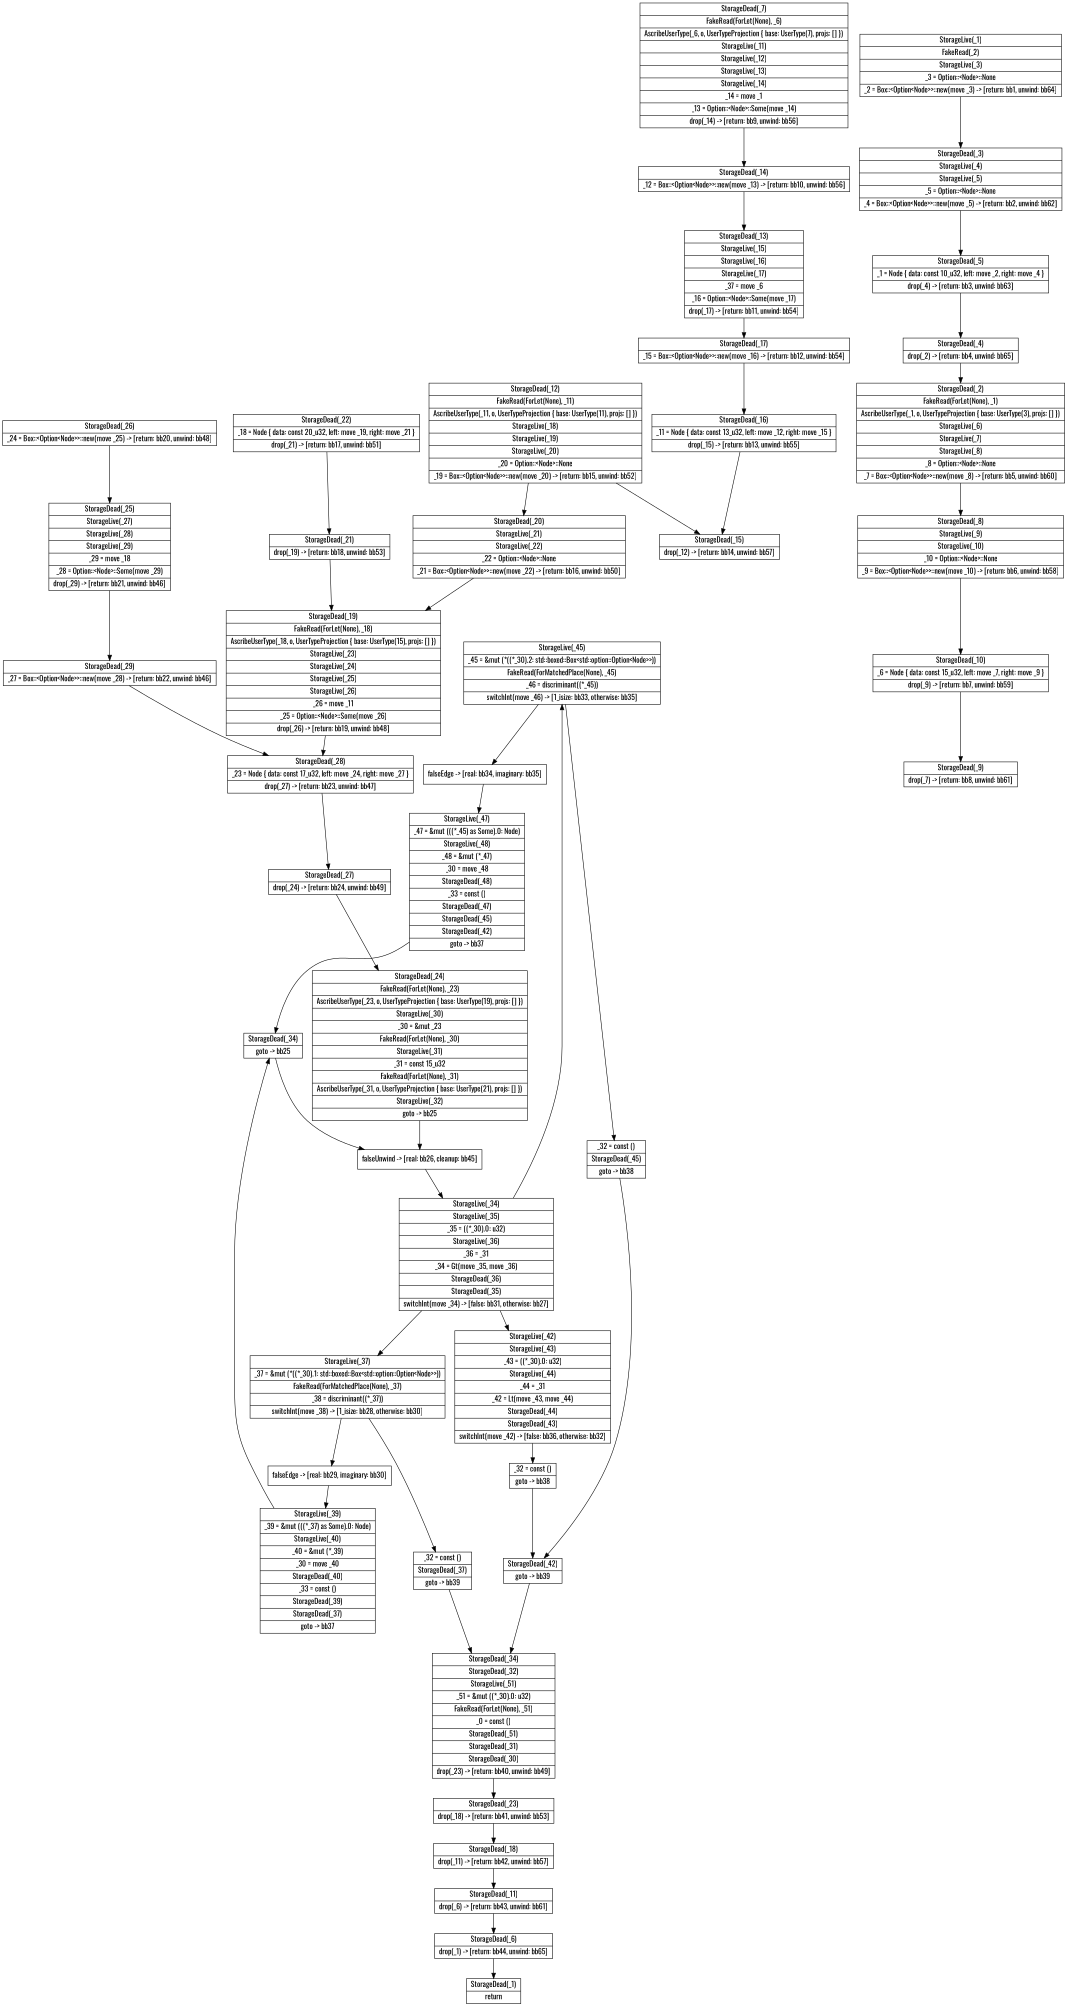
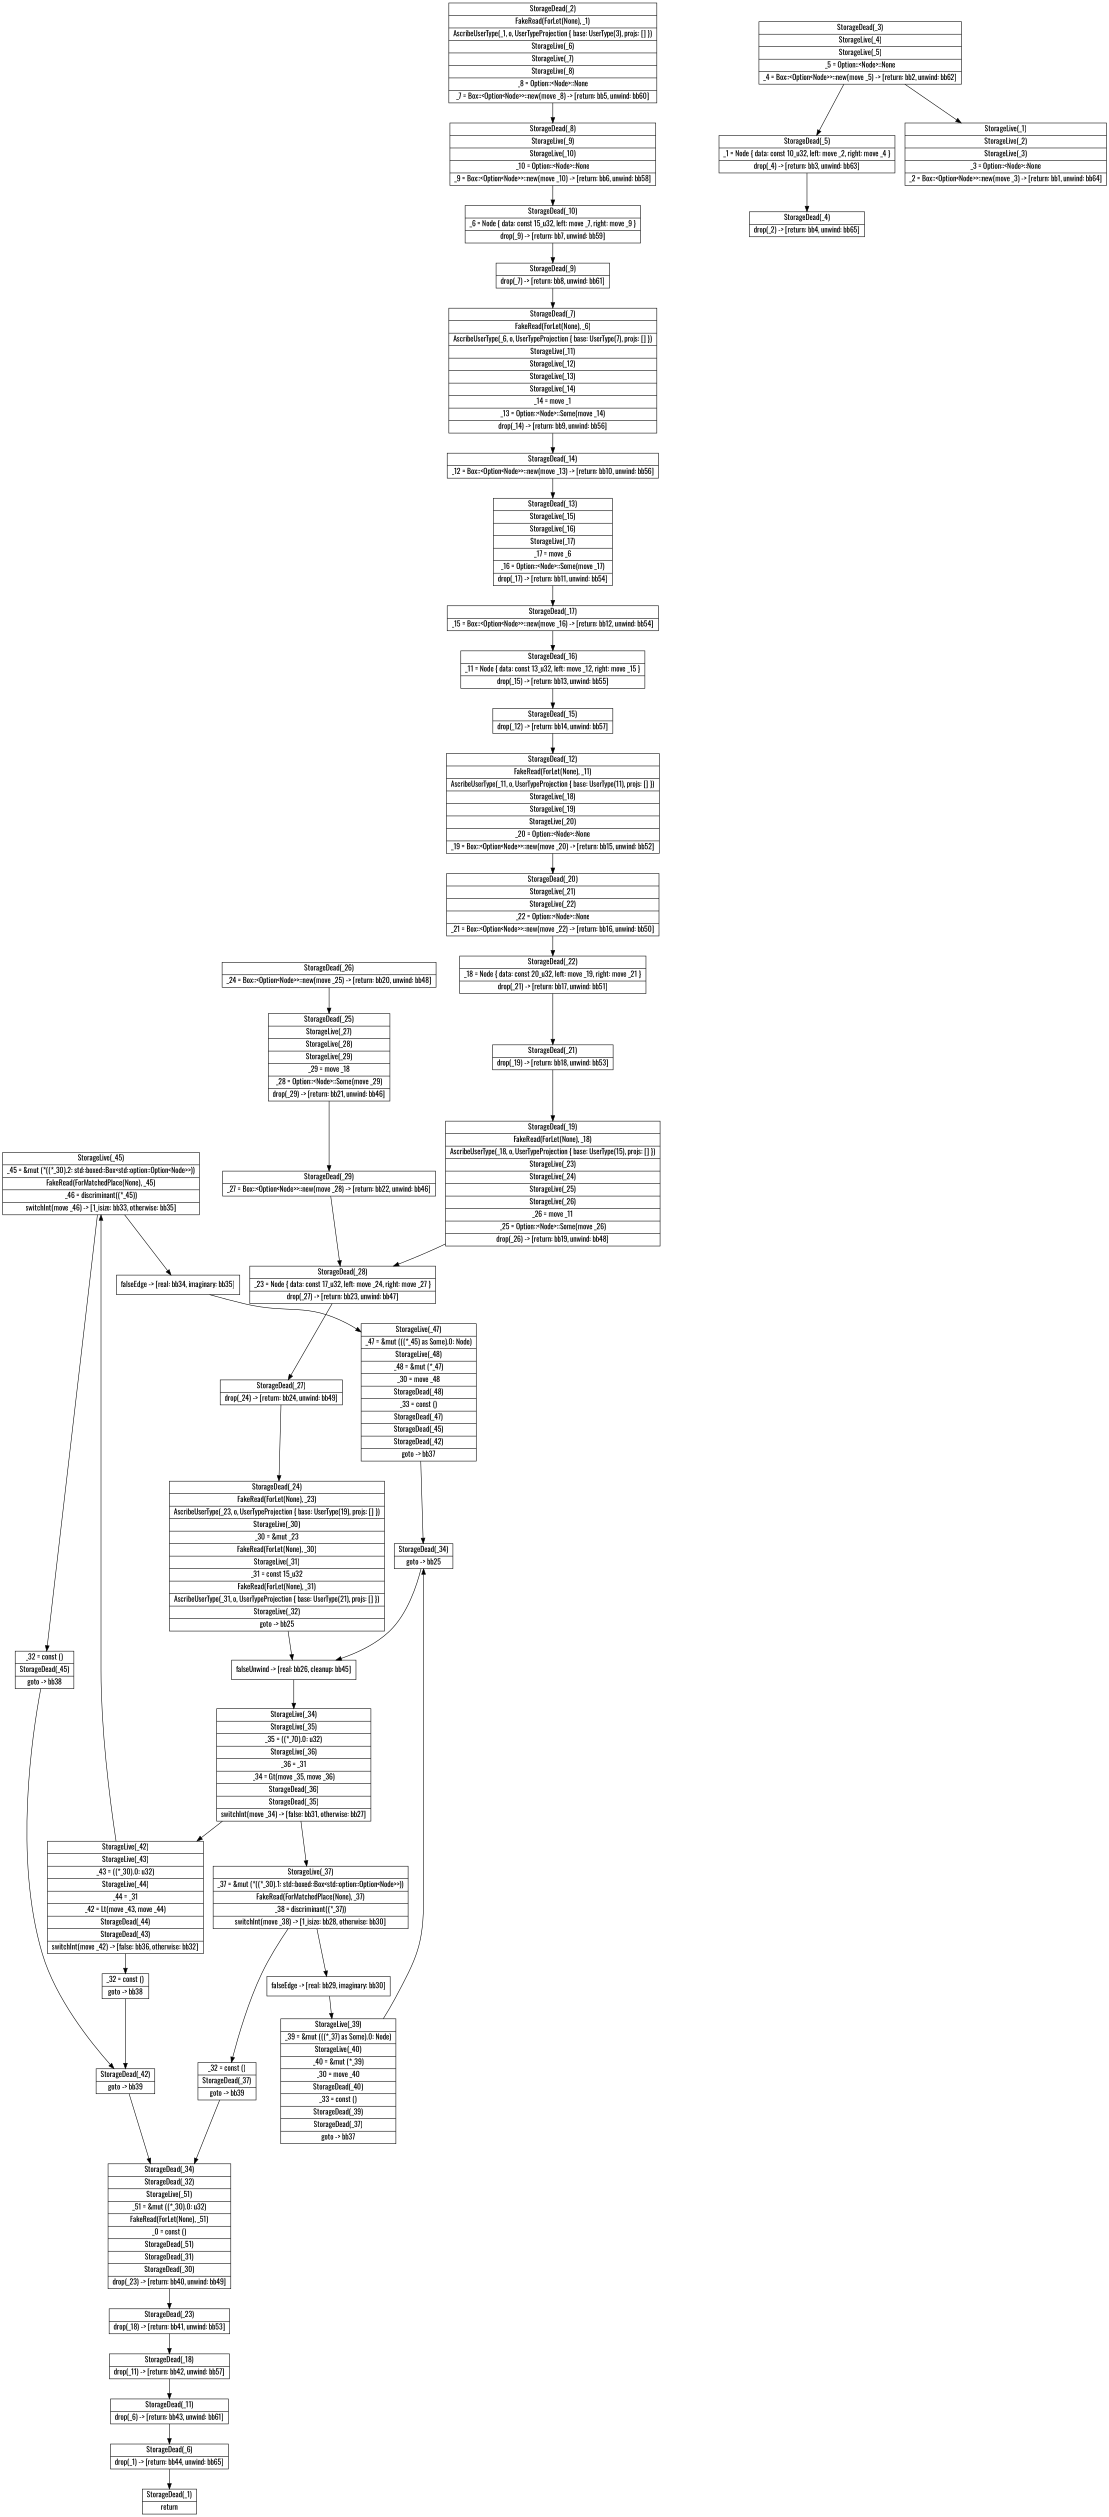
node "StorageLive(_1)": text "FakeRead(_2)" -> "StorageLive(_2)"
edge "StorageLive(_1)" -> "StorageDead(_3)": reversed
node "StorageDead(_13)": text "_37 = move _6" -> "_17 = move _6"
edge "StorageDead(_9)" -> "StorageDead(_7)": added
edge "StorageDead(_4)" -> "StorageDead(_2)": removed
edge "StorageDead(_12)" -> "StorageDead(_15)": reversed
edge "StorageDead(_20)" -> "StorageDead(_19)": now "StorageDead(_20)" -> "StorageDead(_22)"
edge "StorageLive(_34)" -> "StorageLive(_45)": now "StorageLive(_42)" -> "StorageLive(_45)"
node "StorageLive(_34)": text "_35 = ((*_30).0: u32)" -> "_35 = ((*_70).0: u32)"
